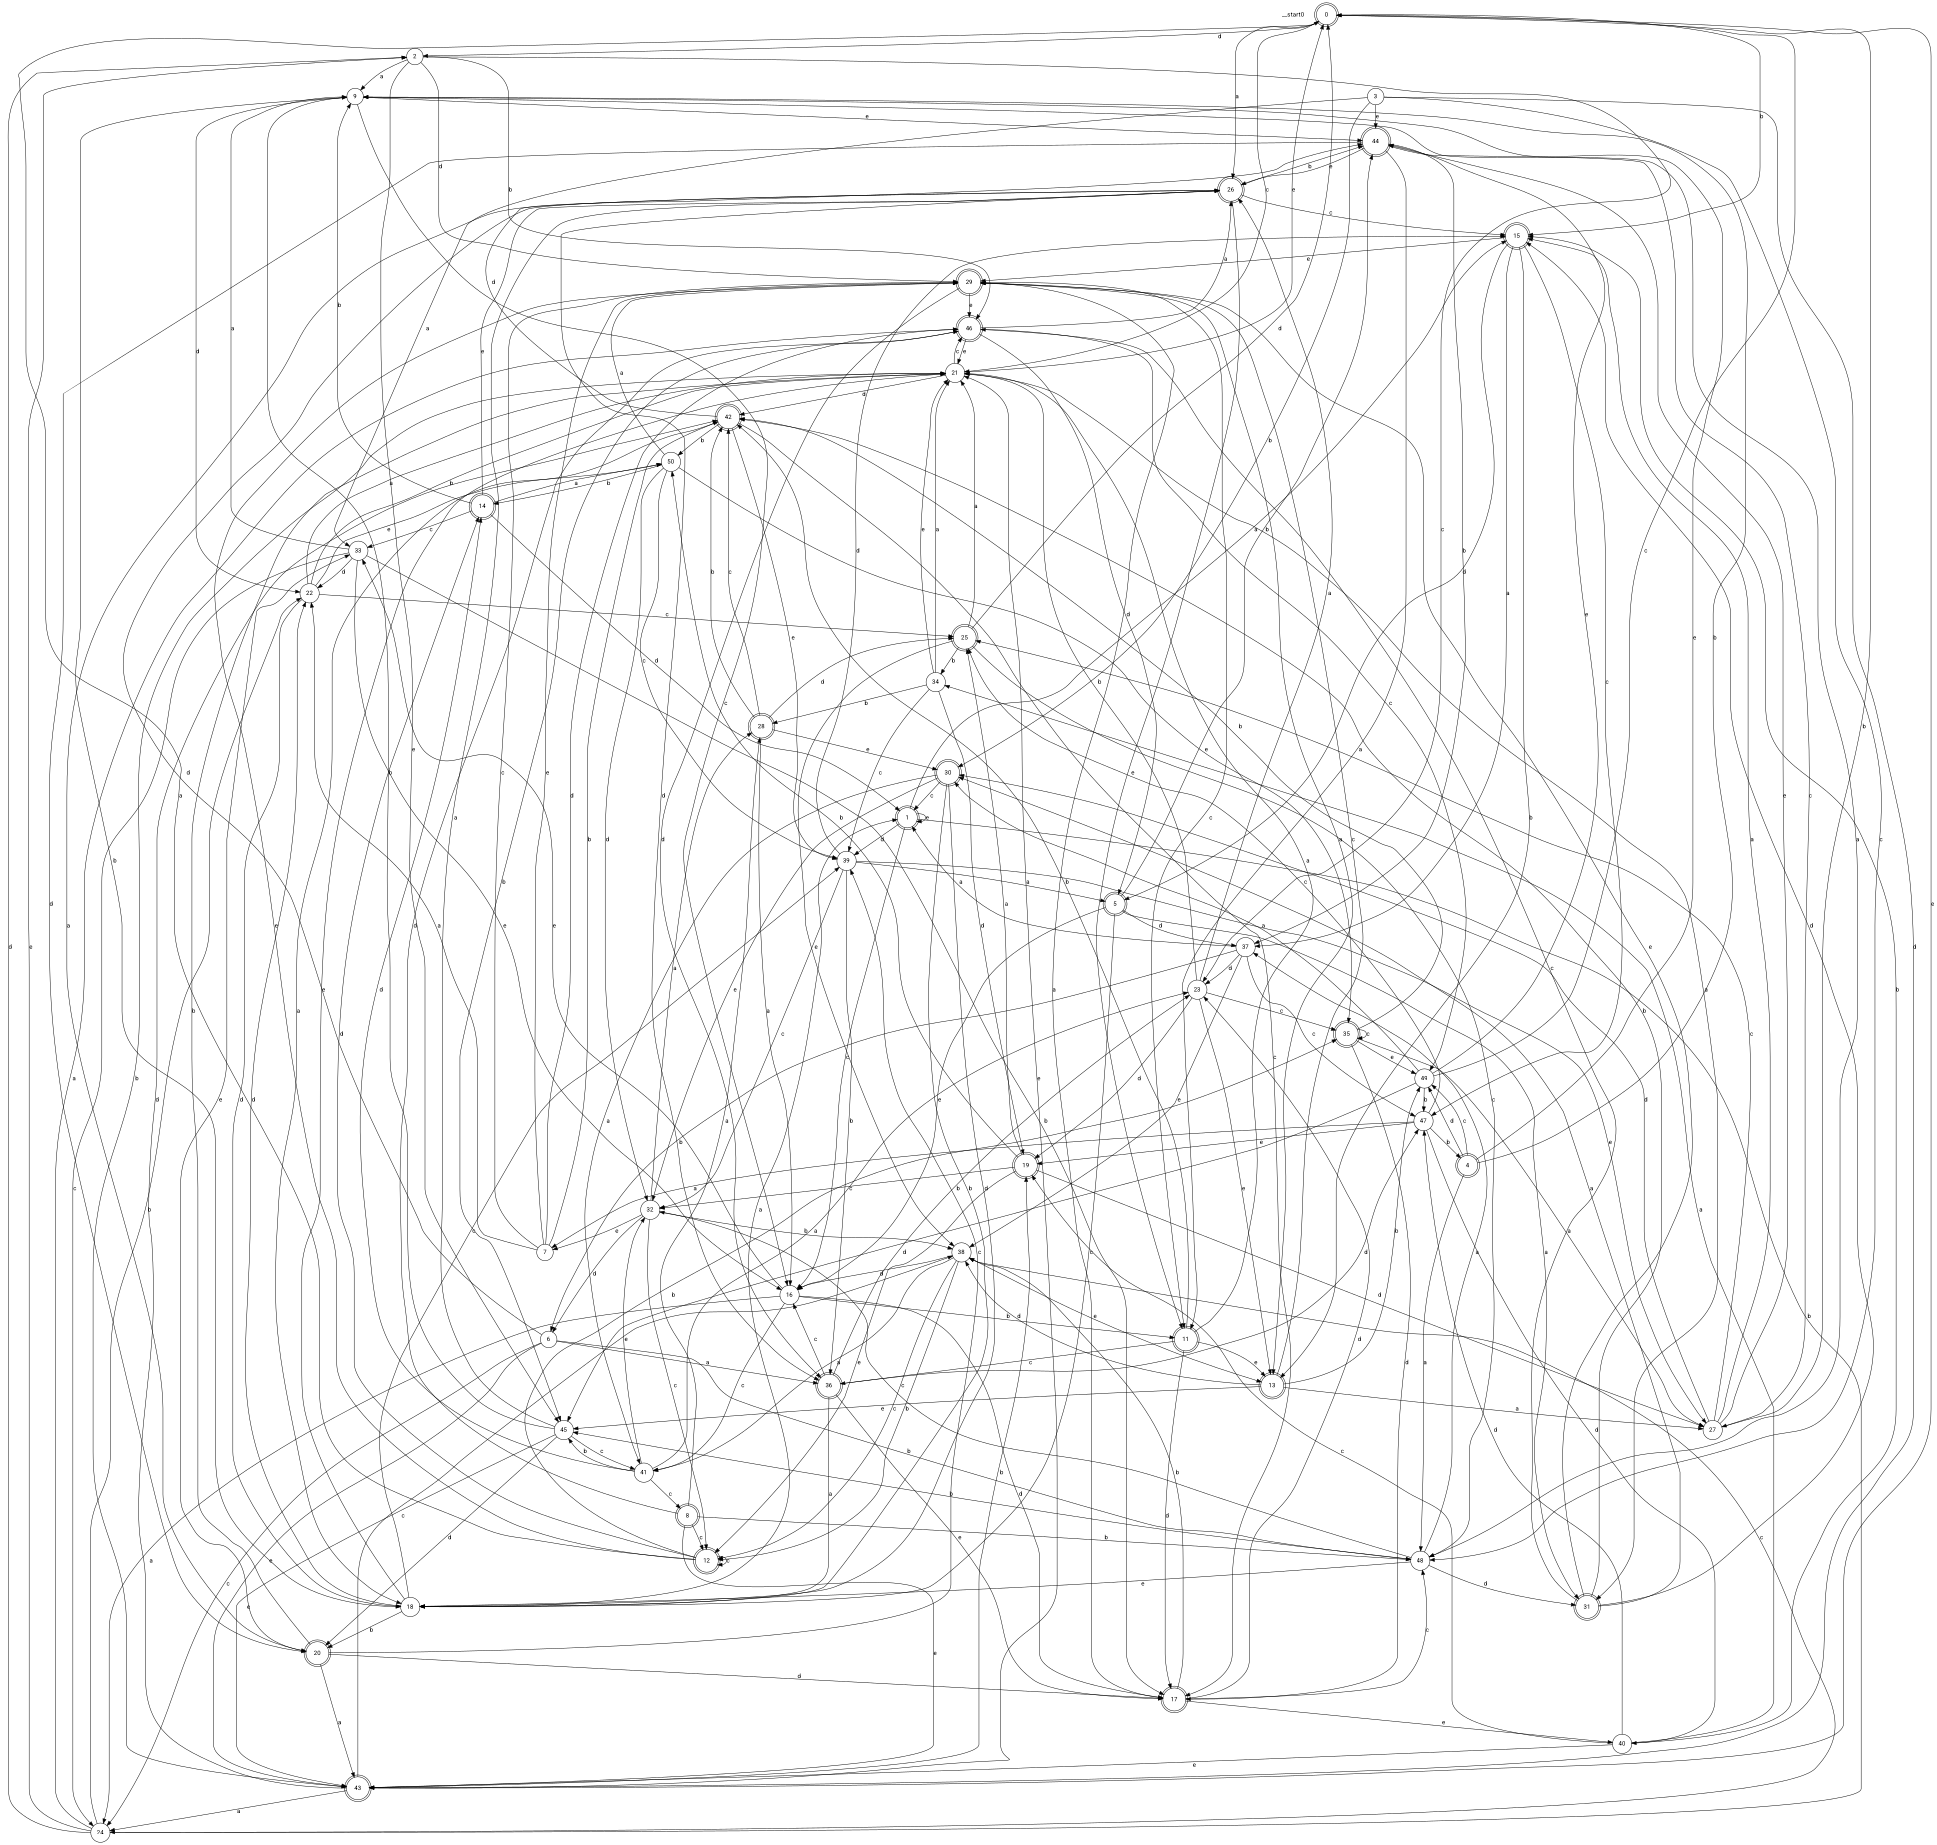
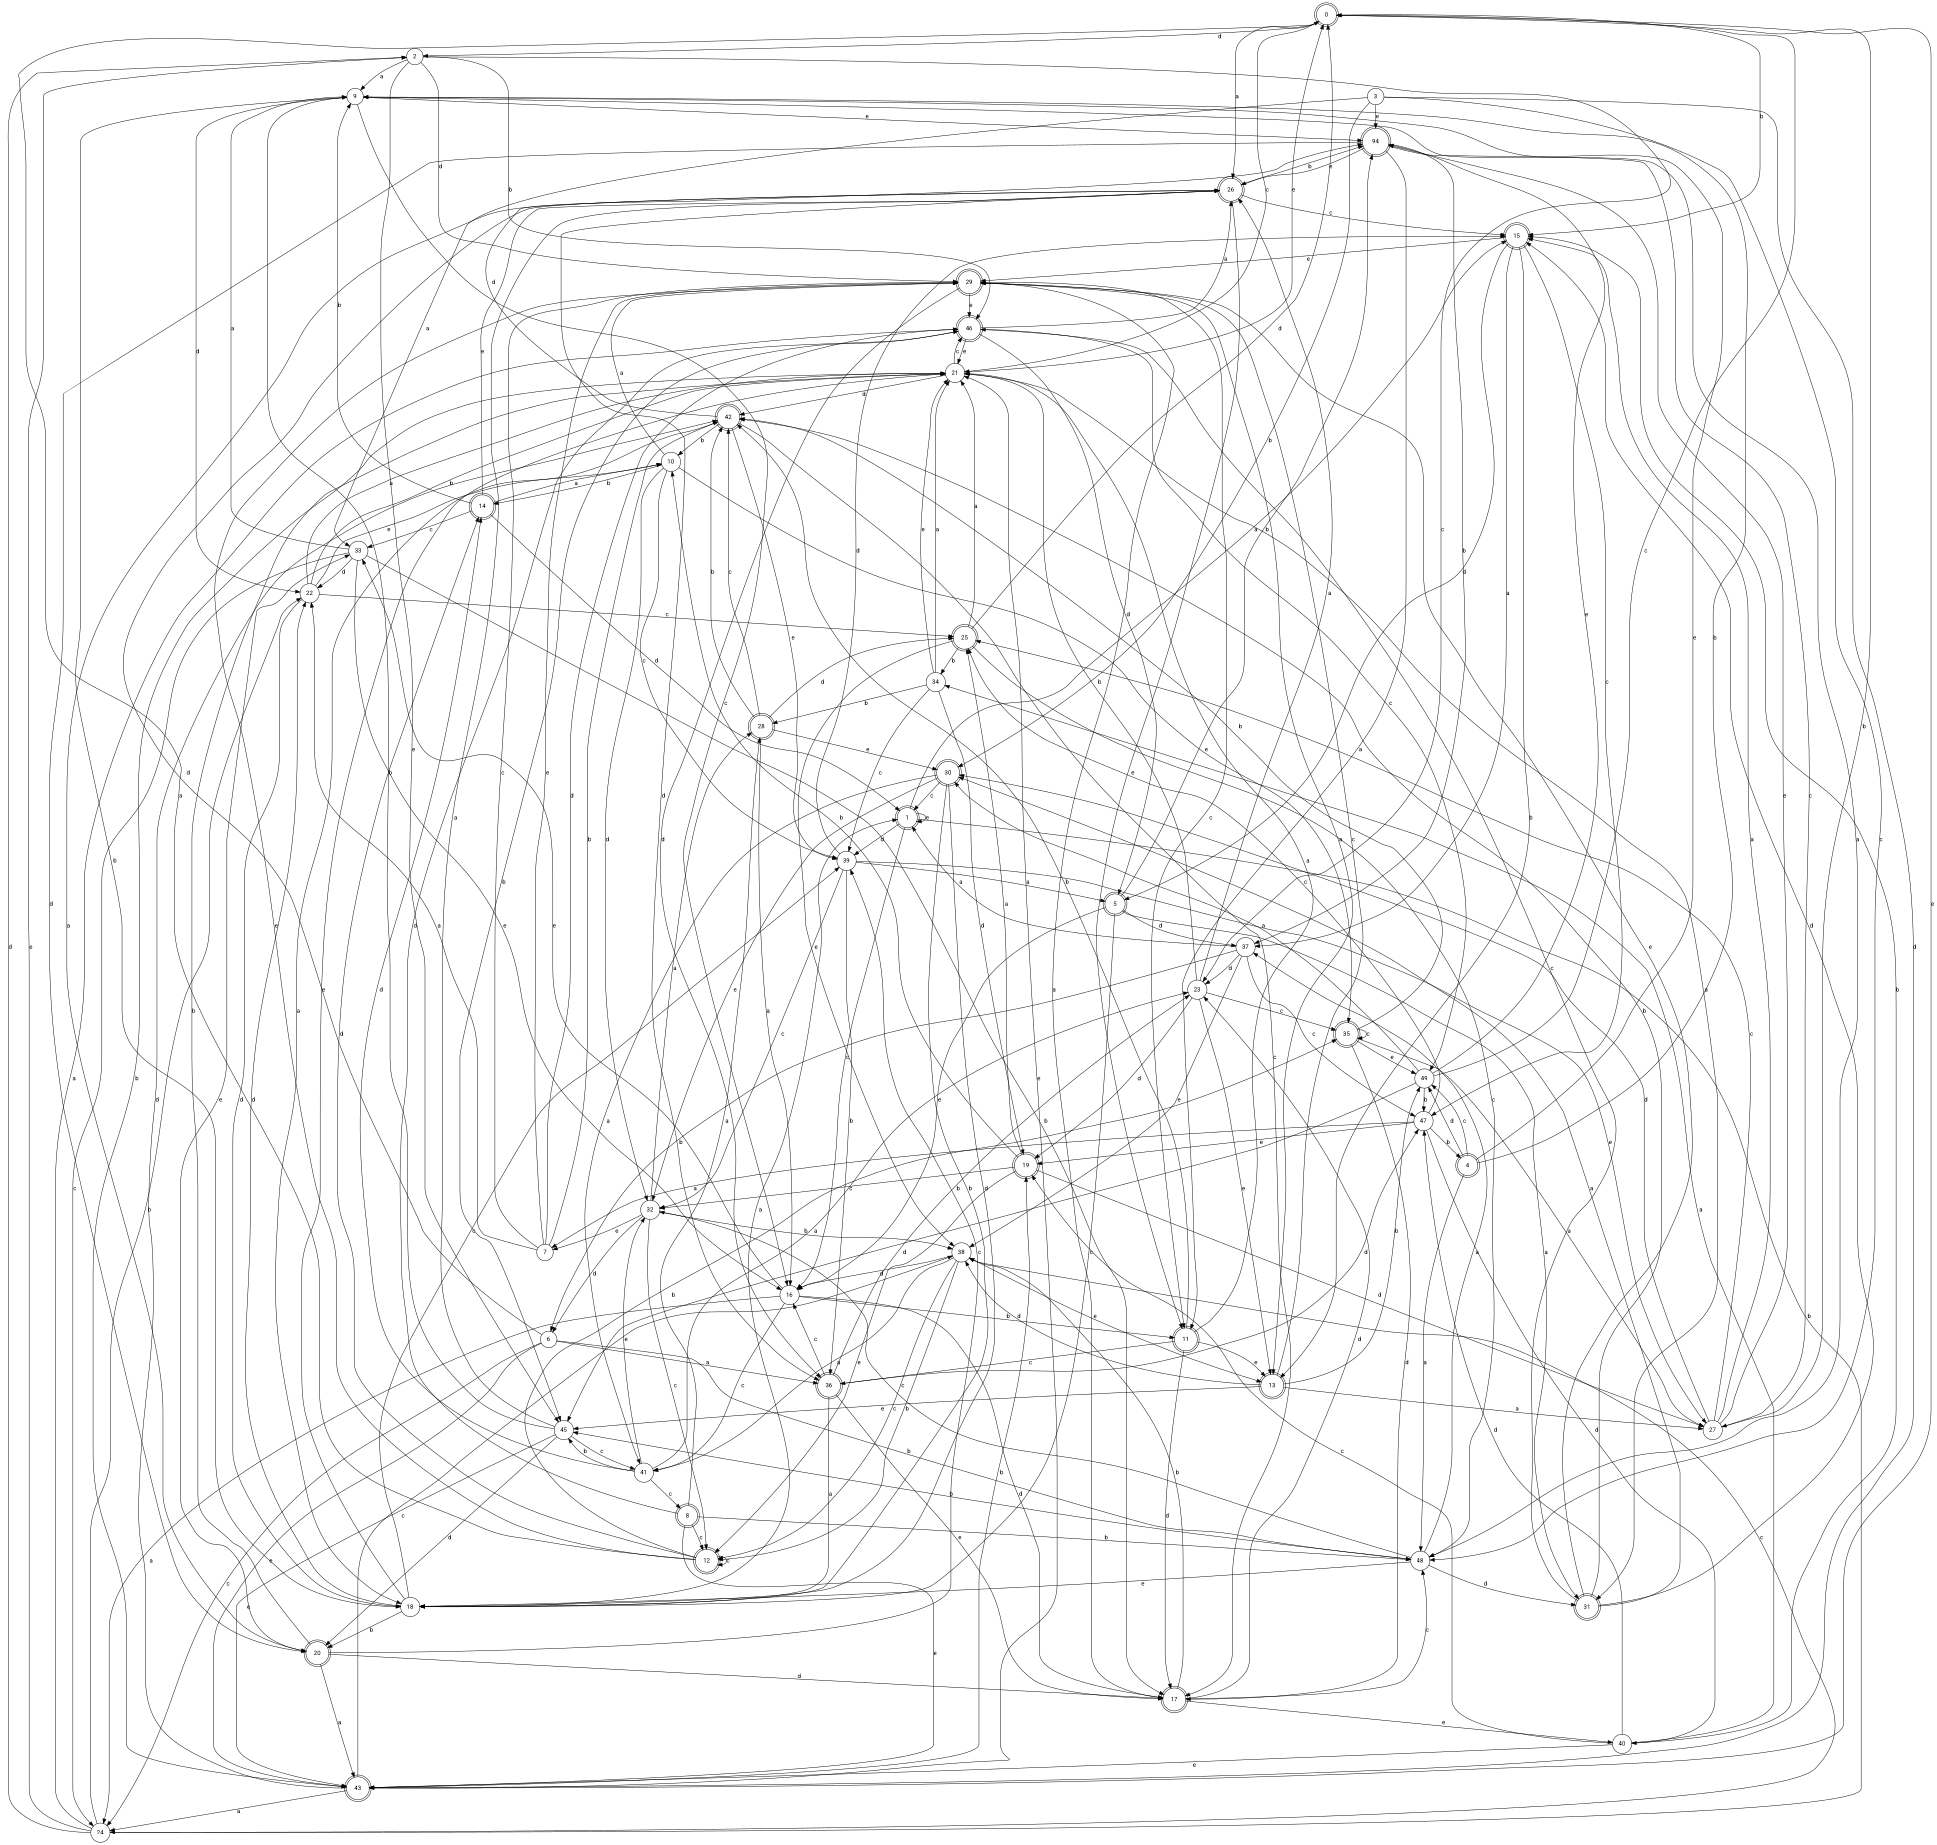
node "__start0": removed
node "44": label "44" -> "94"
node "50": label "50" -> "10"
